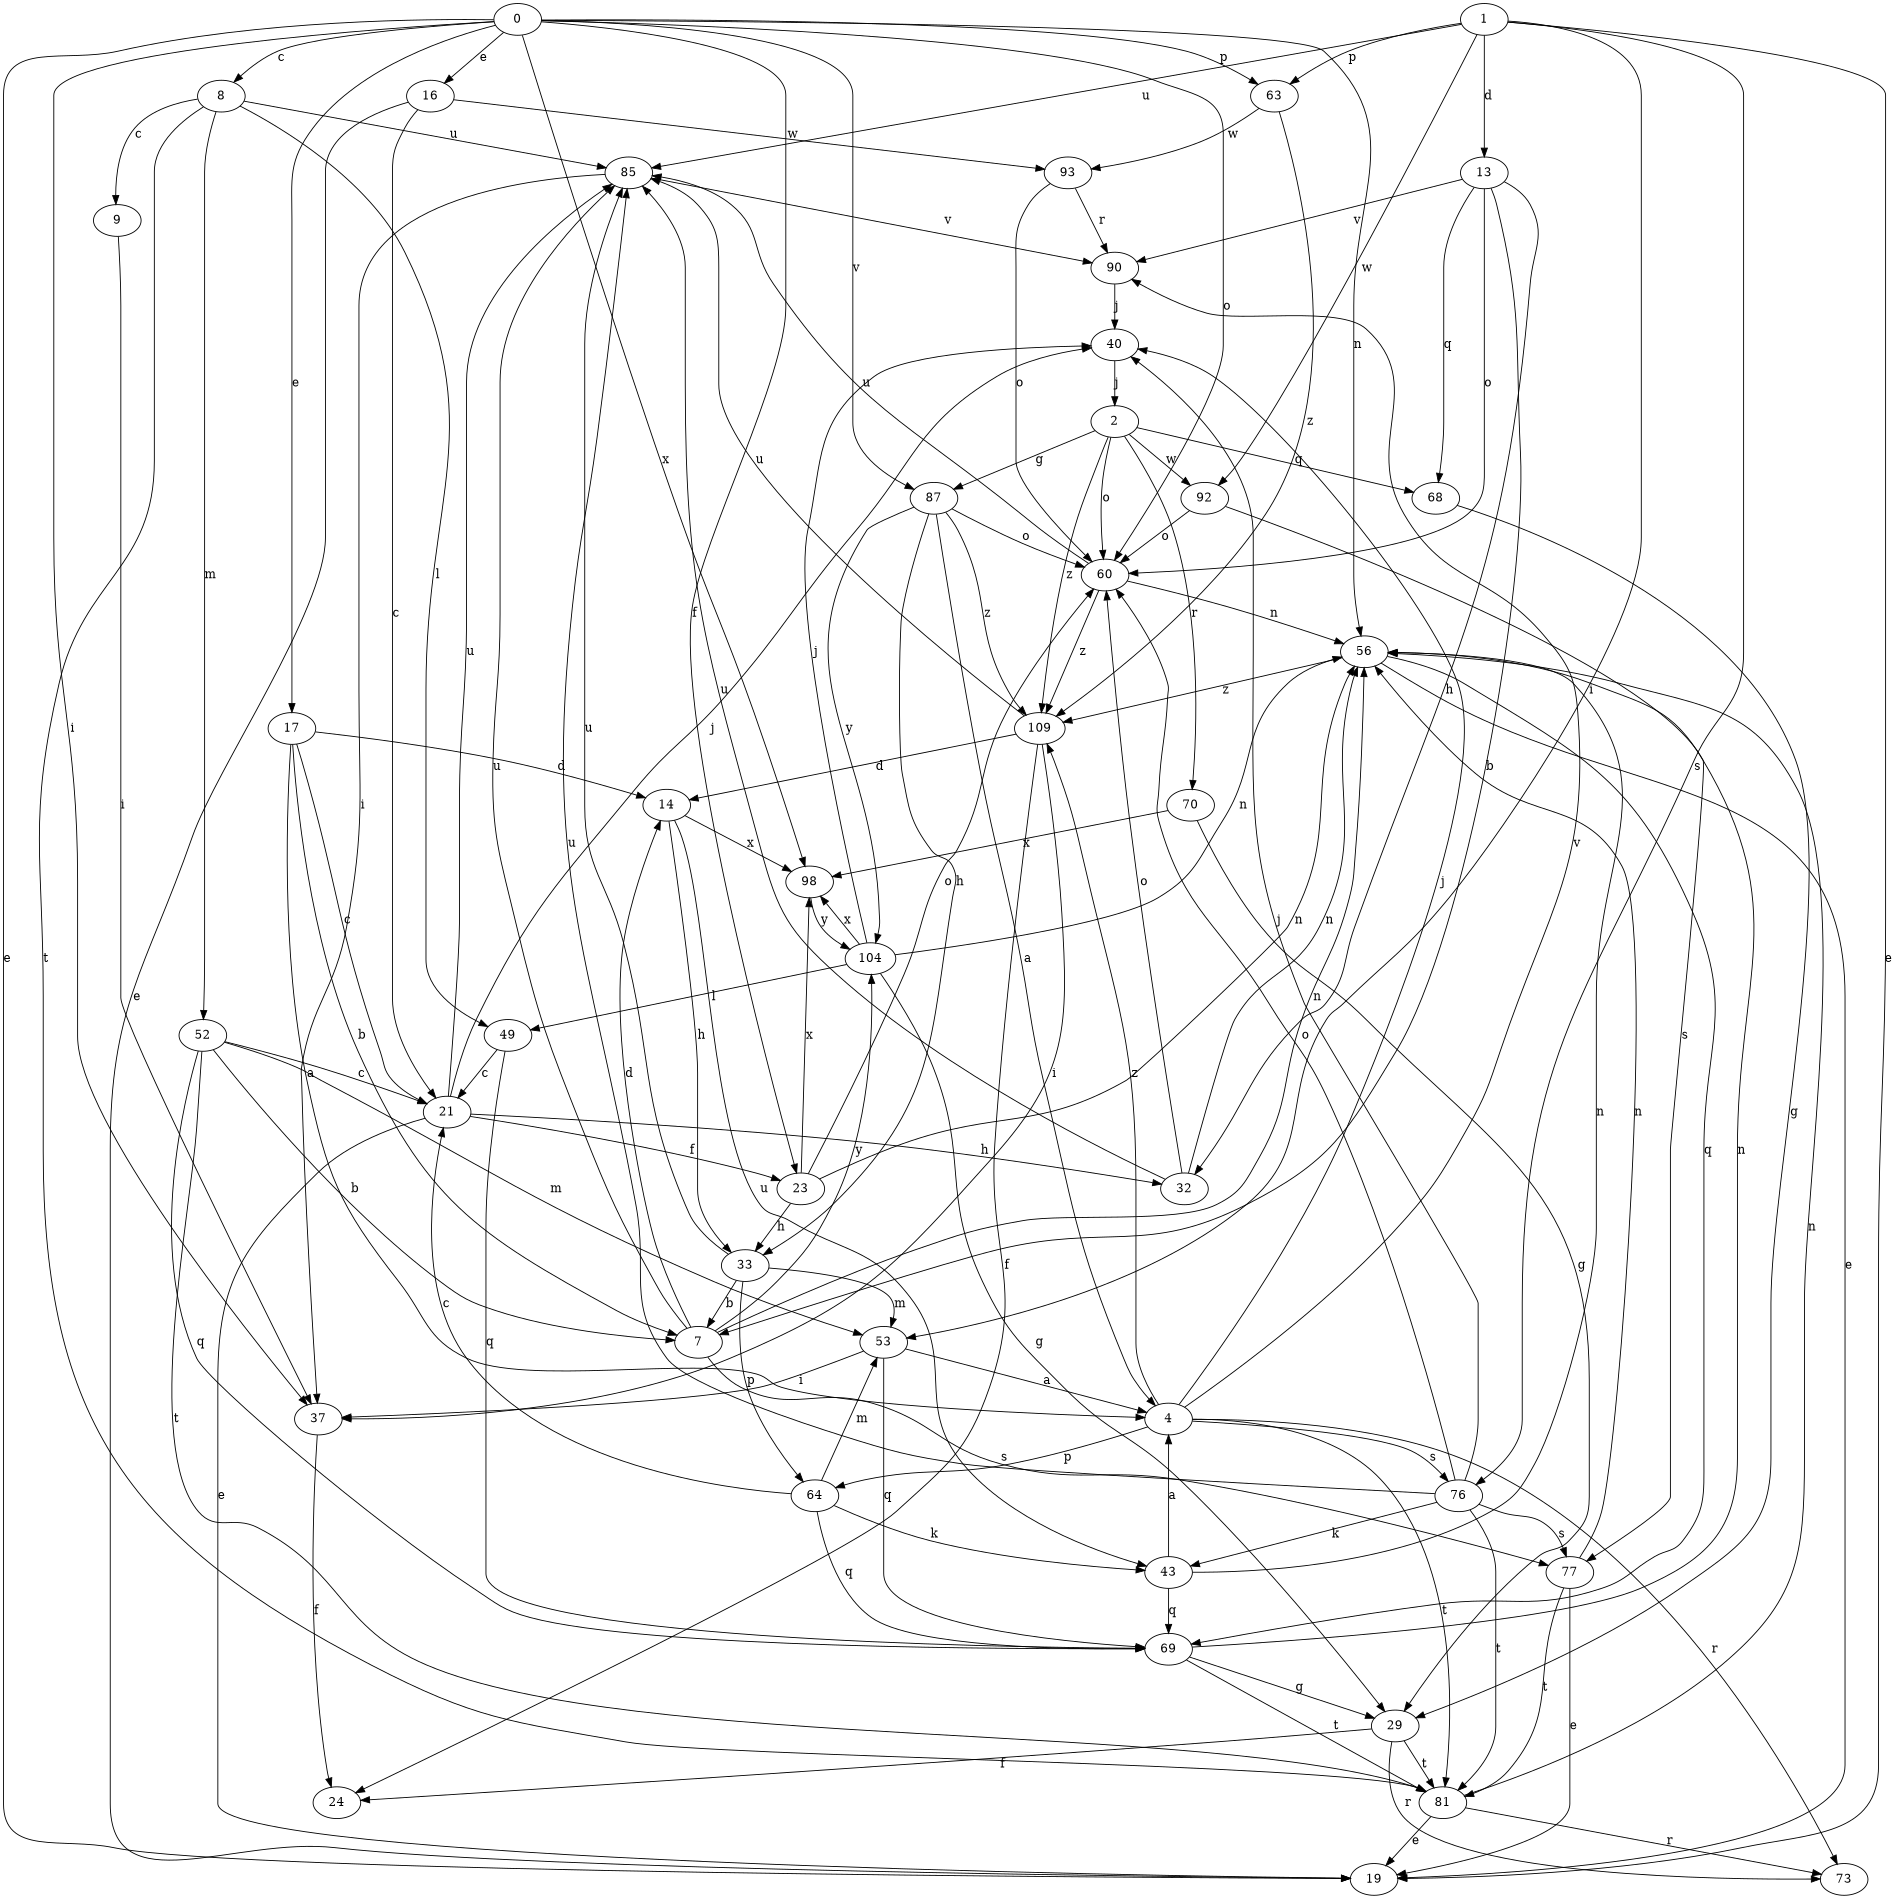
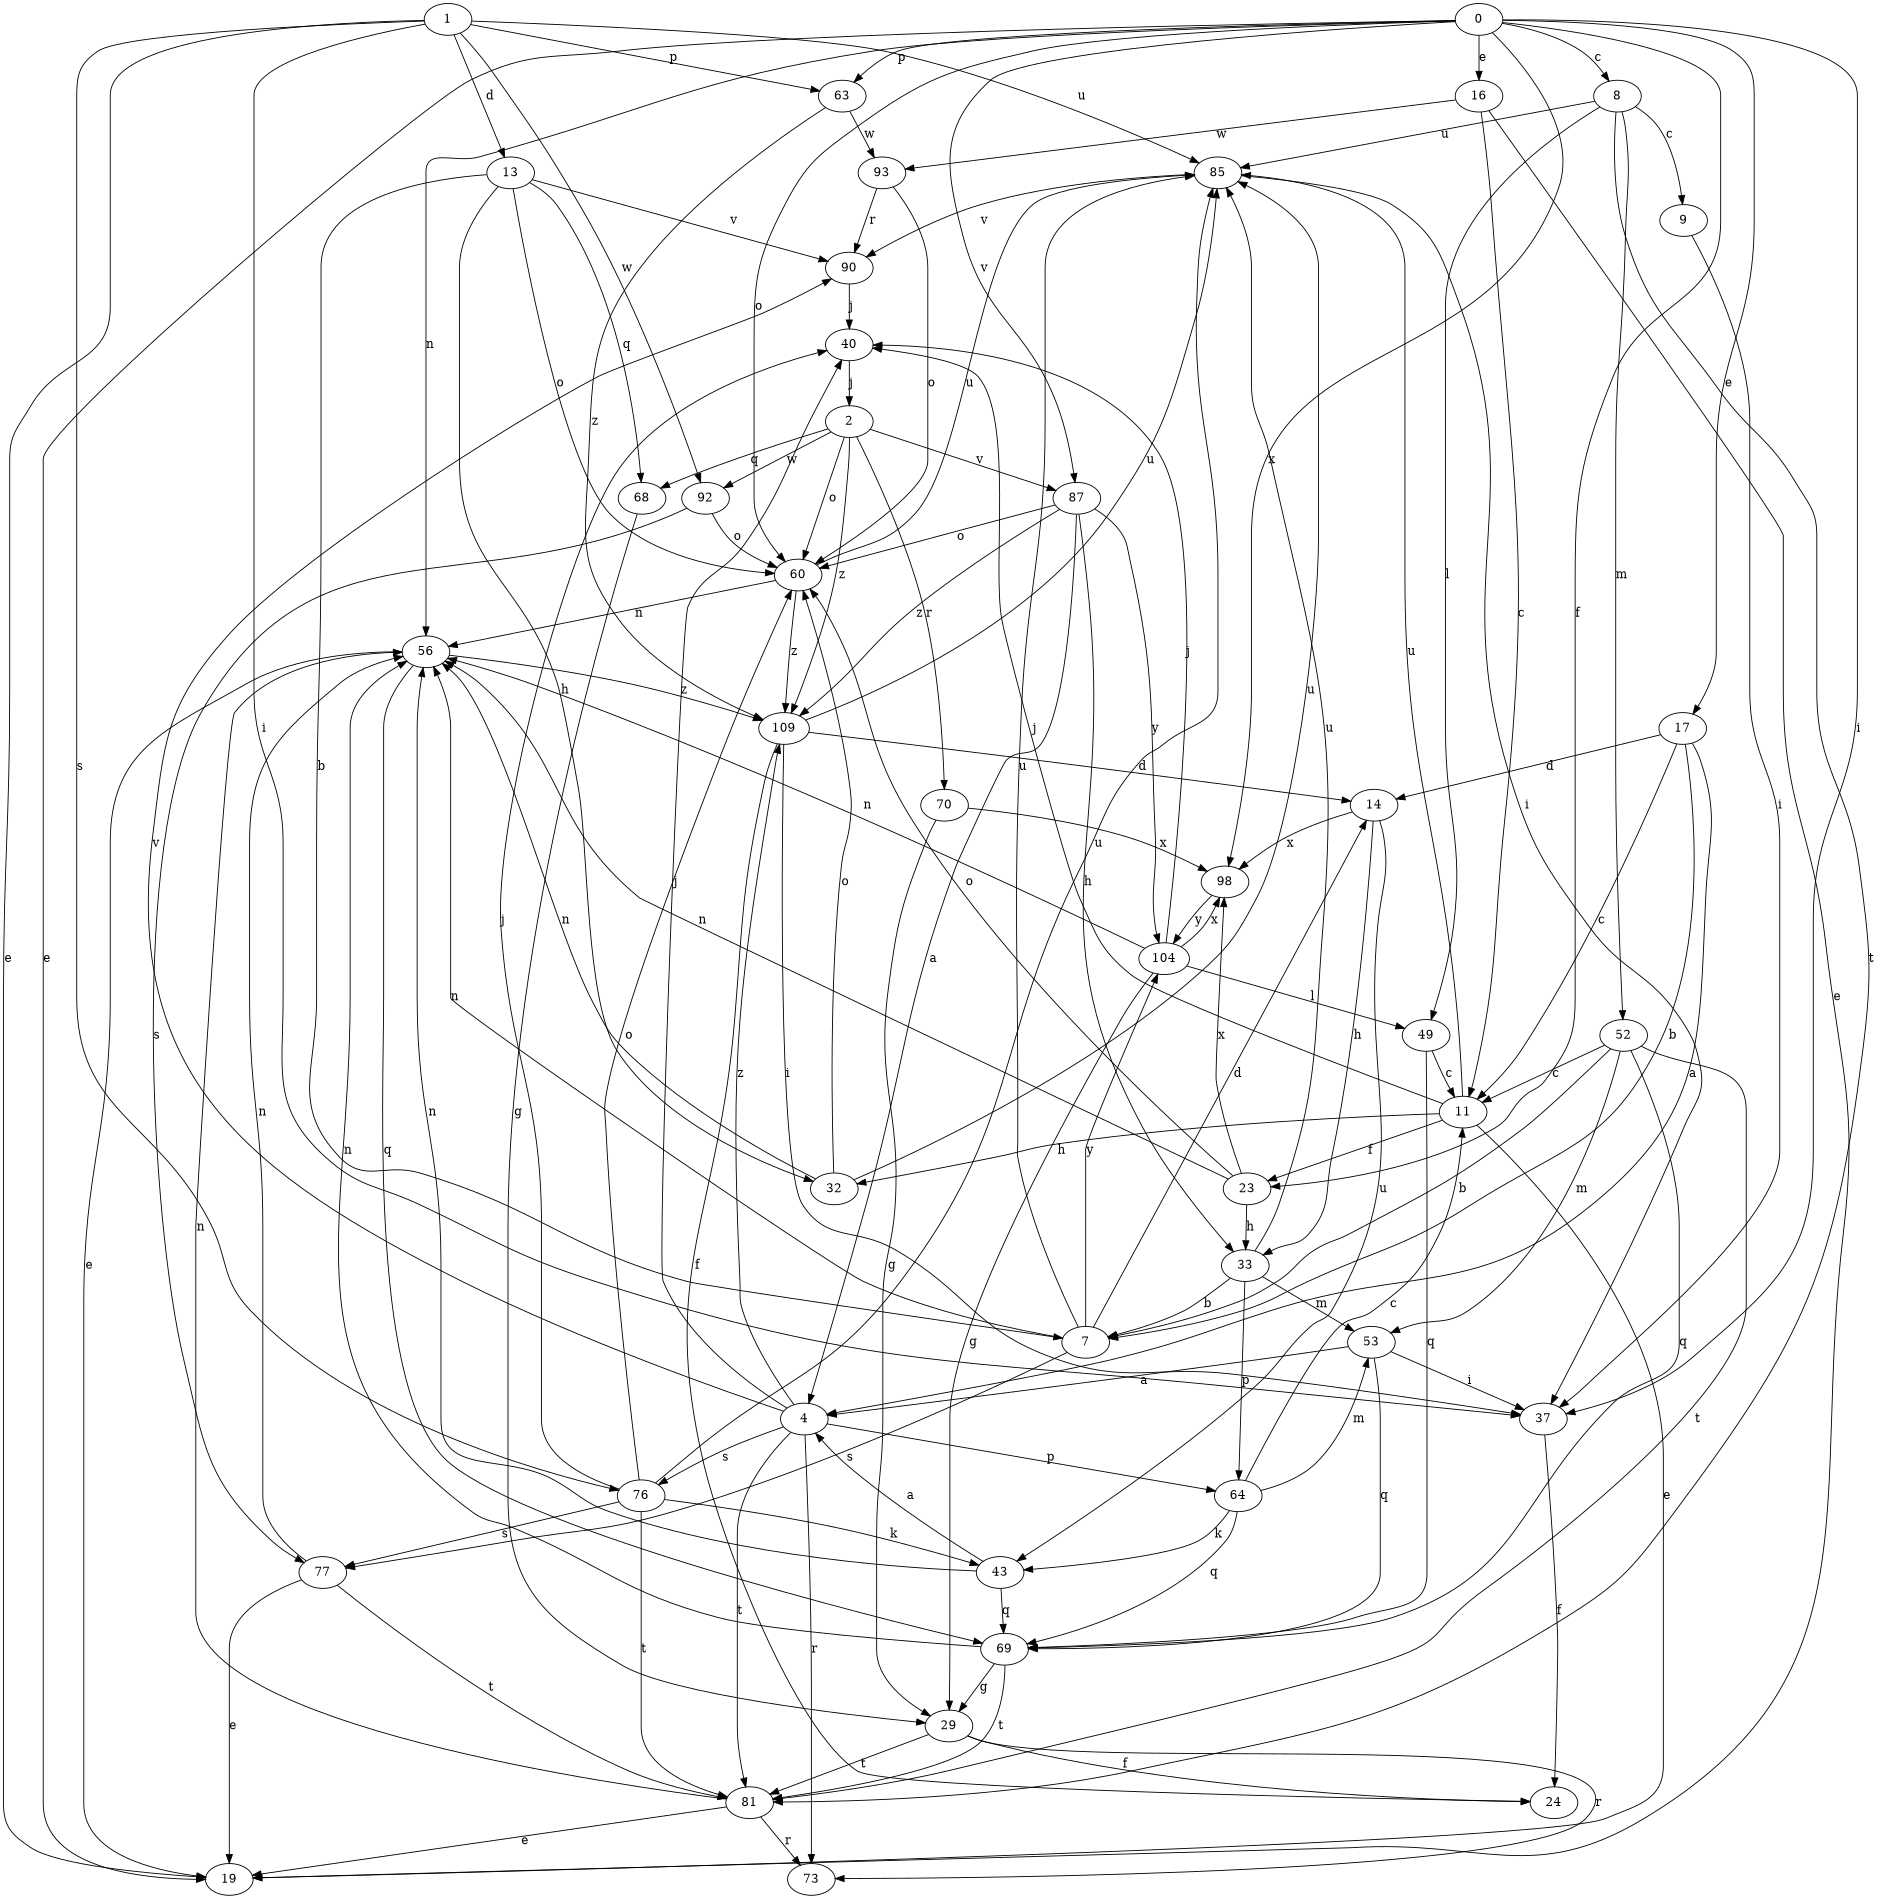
edge "2" -> "87": label "g" -> "v"
edge "1" -> "53": now "1" -> "37"
node "21": label "21" -> "11"
